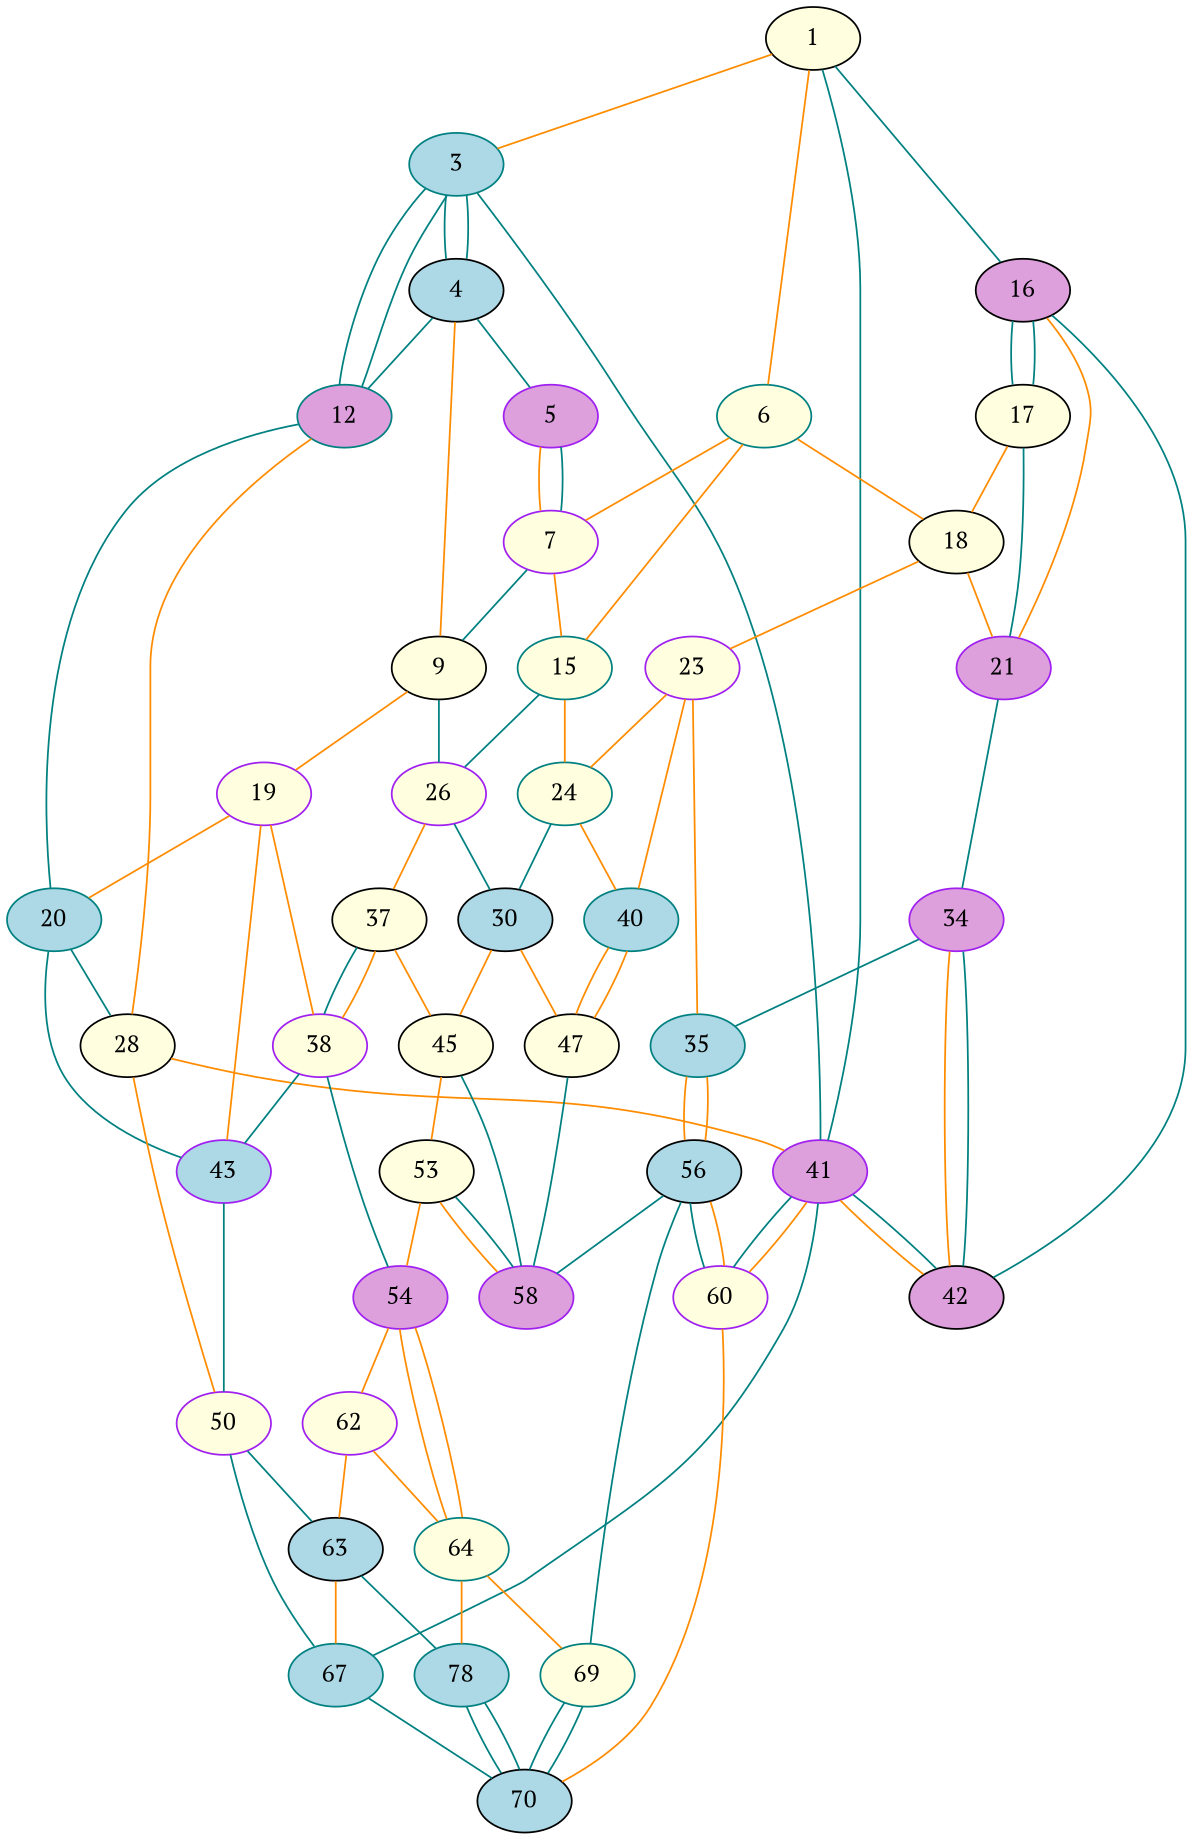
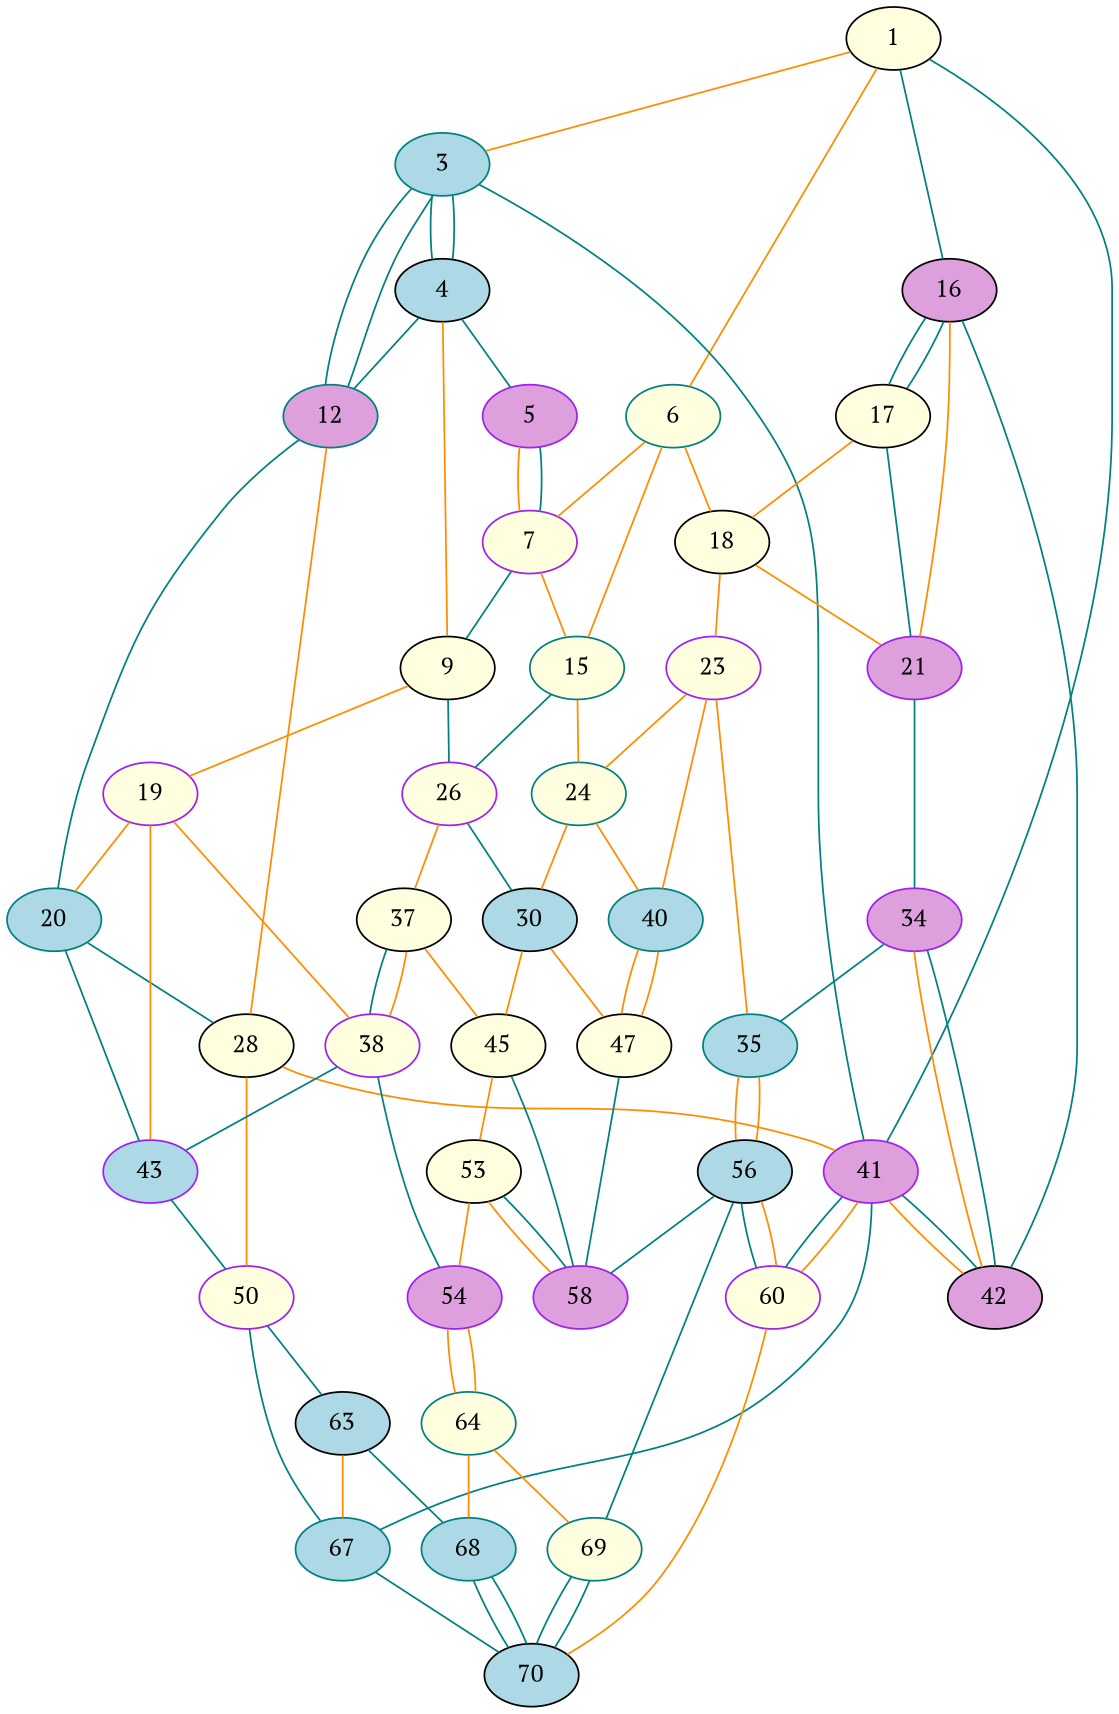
edge "24" -- "30": color teal -> darkorange
node "62": removed
node "78": label "78" -> "68"
